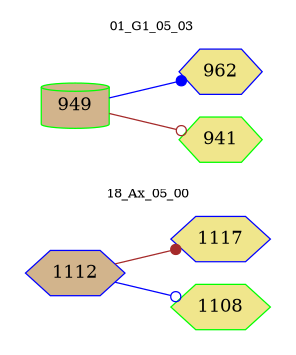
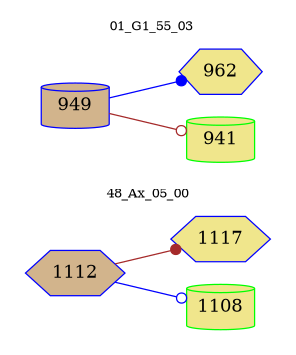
cluster "01_G1_05_03": label "01_G1_05_03" -> "01_G1_55_03"
node "949": color green -> blue
node "941": shape hexagon -> cylinder
cluster "18_Ax_05_00": label "18_Ax_05_00" -> "48_Ax_05_00"
node "1108": shape hexagon -> cylinder
